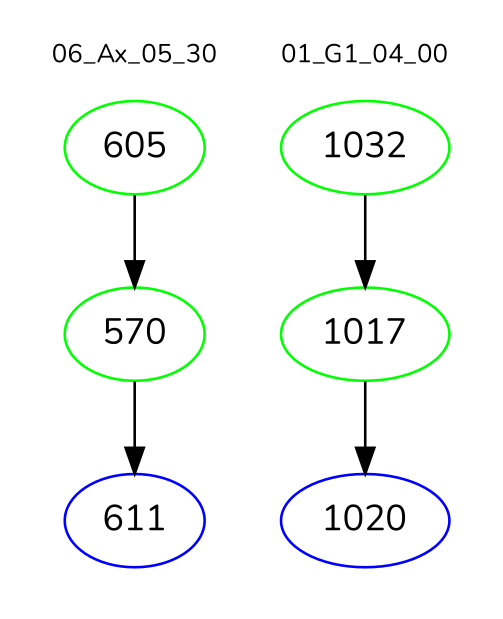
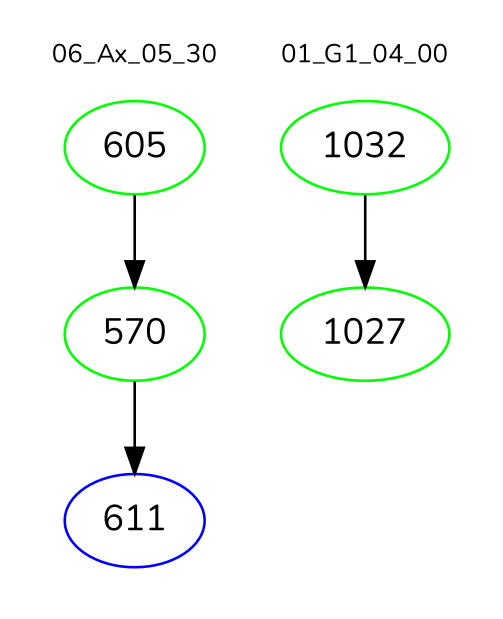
node "1017": label "1017" -> "1027"
node "1020": removed
